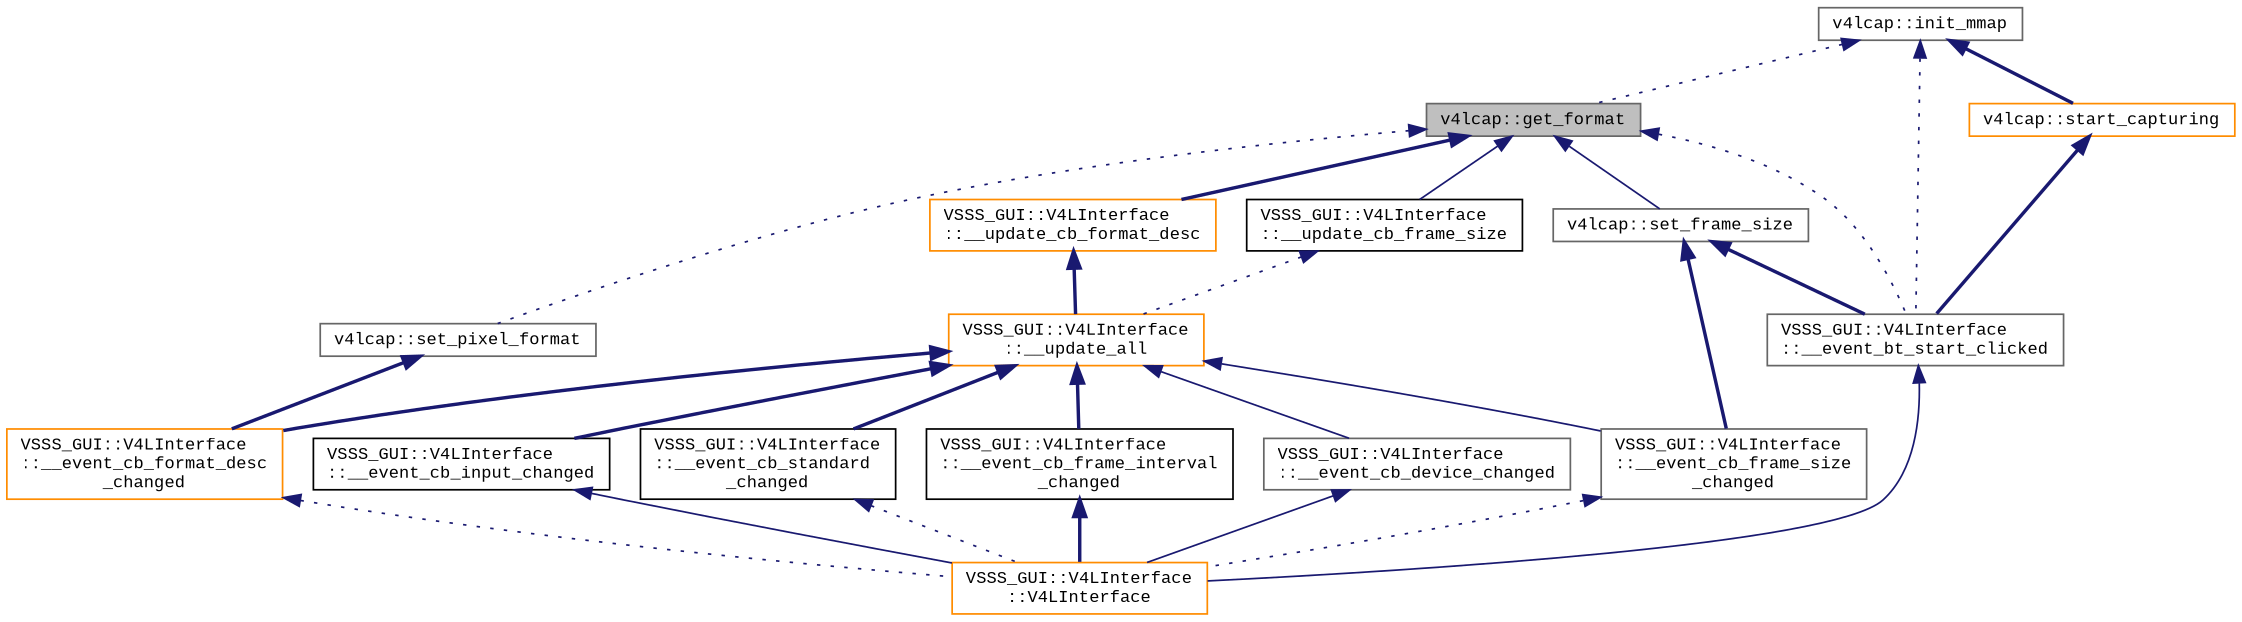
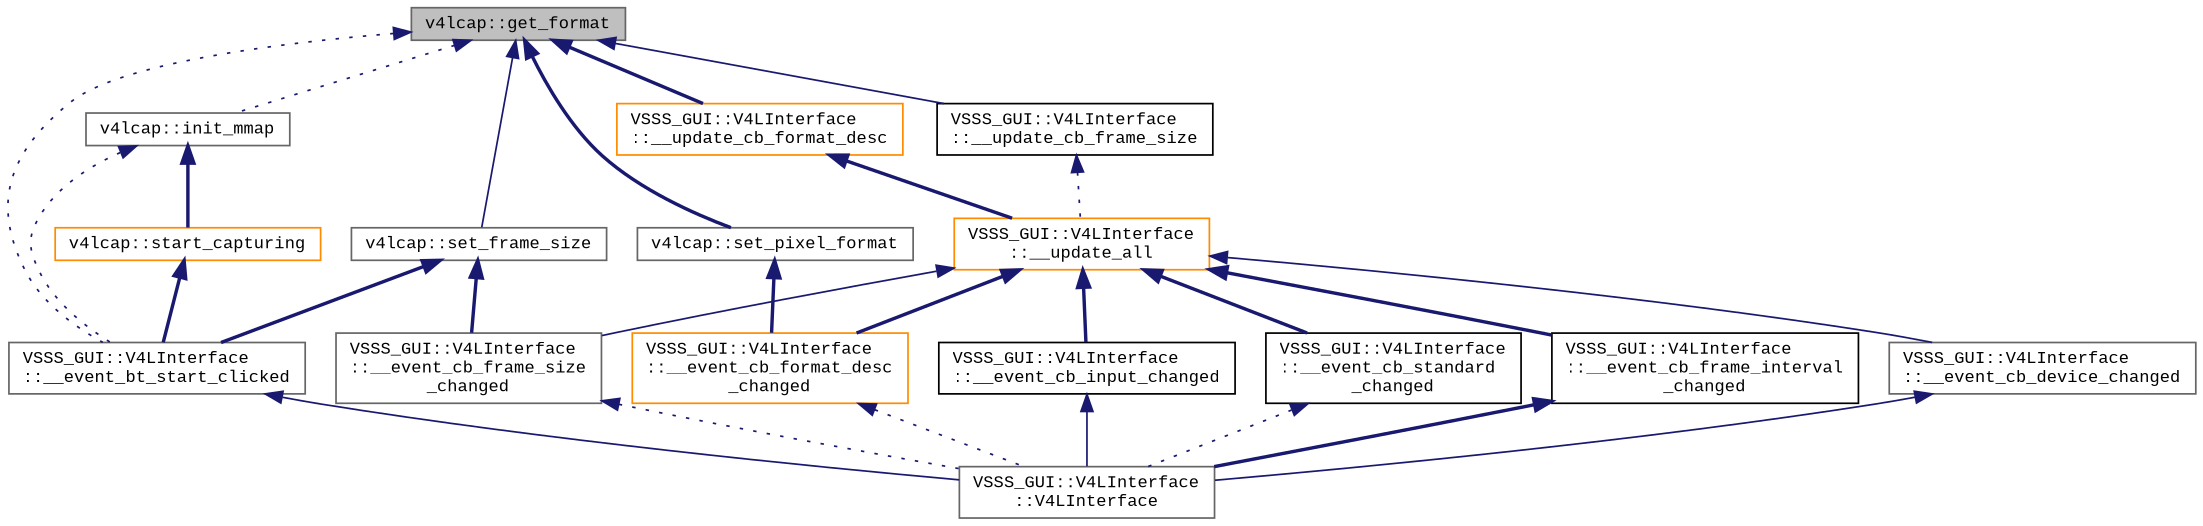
edge "v4lcap::get_format" -> "v4lcap::init_mmap": reversed
edge "v4lcap::set_pixel_format" -> "v4lcap::get_format": style dotted -> bold
node "VSSS_GUI::V4LInterface ::V4LInterface": color darkorange -> gray40
